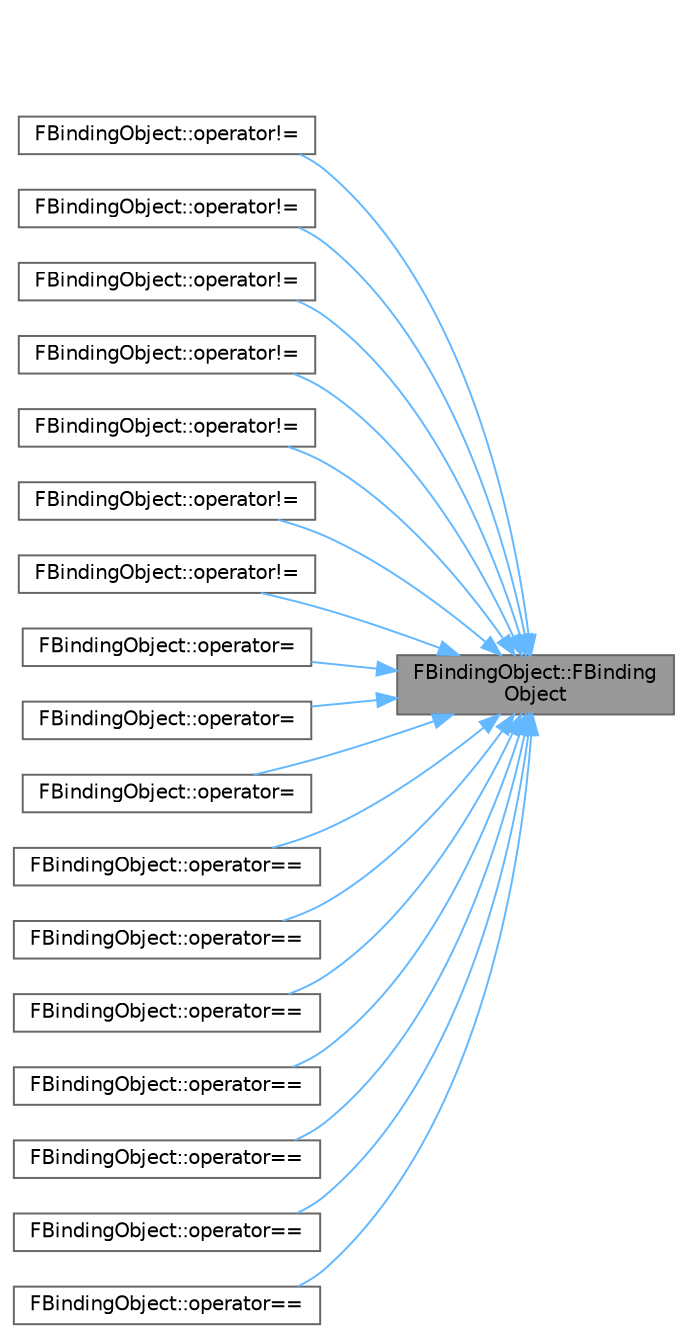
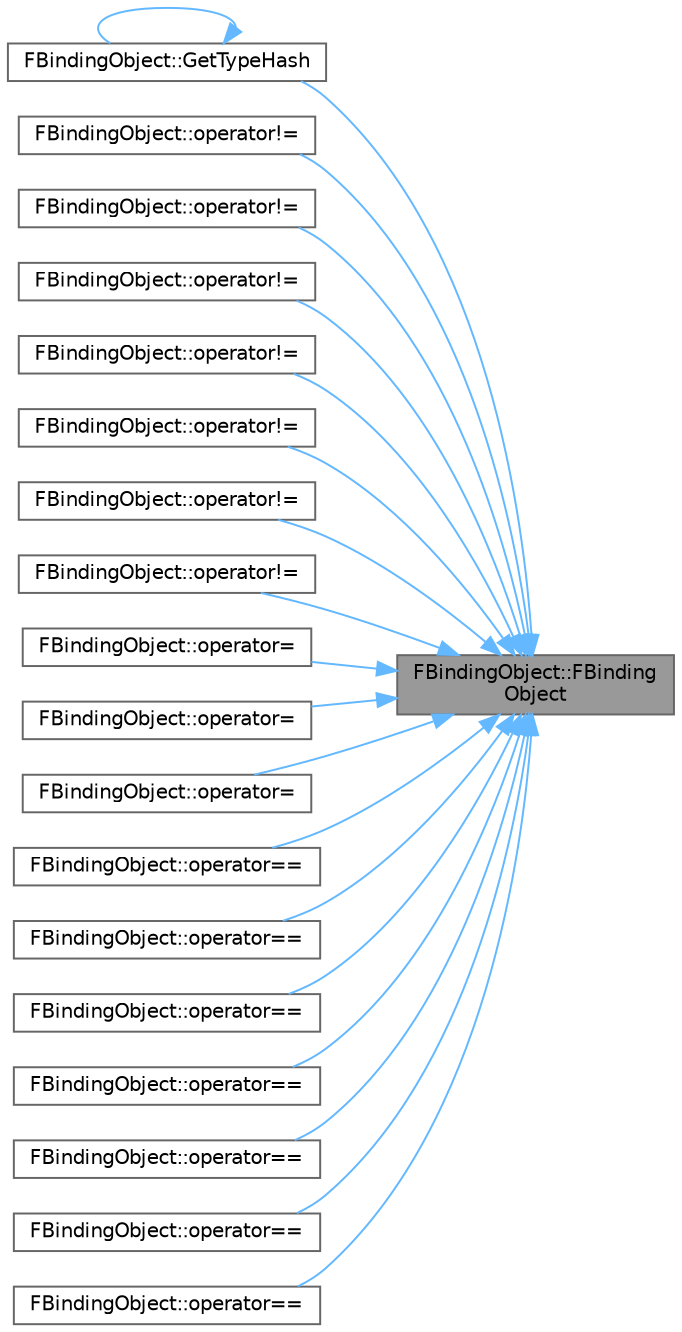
node "FBindingObject::GetTypeHash": added
